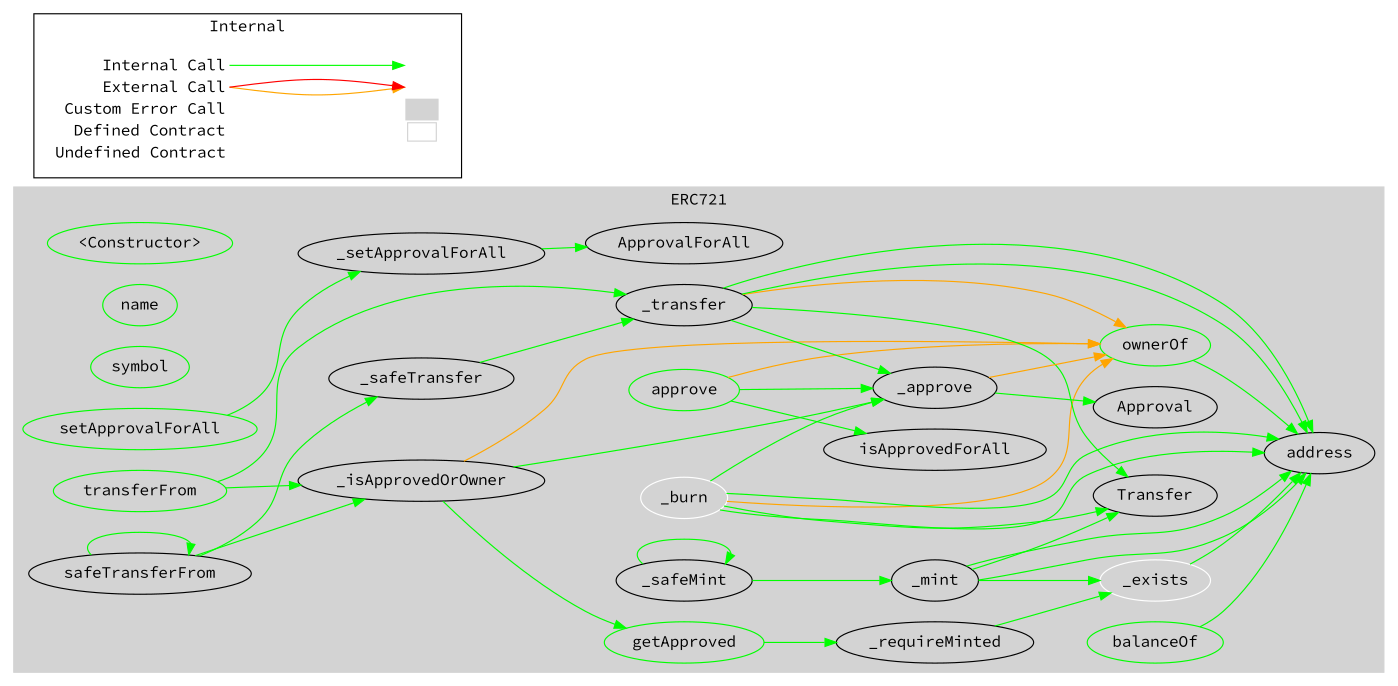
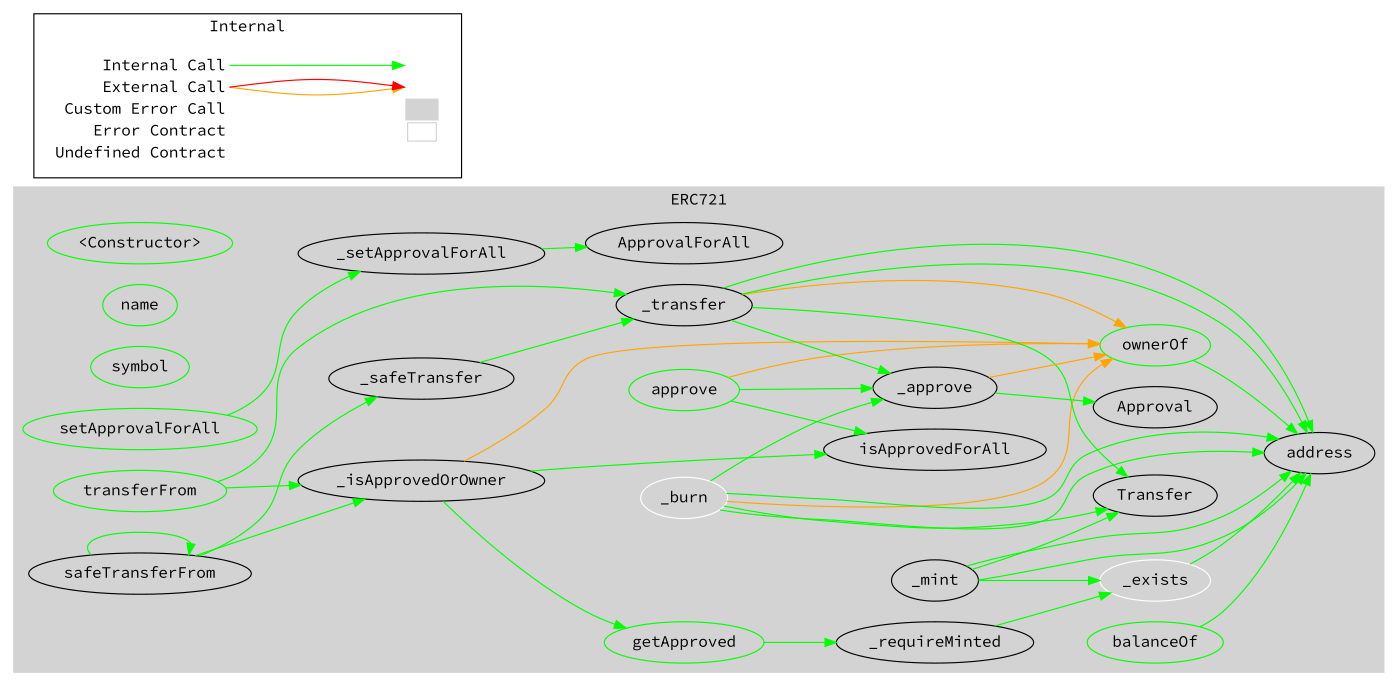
node "Internal Call": text "Defined Contract" -> "Error Contract"
edge "_isApprovedOrOwner" -> "_approve": now "_isApprovedOrOwner" -> "isApprovedForAll"
node "_safeMint": removed
